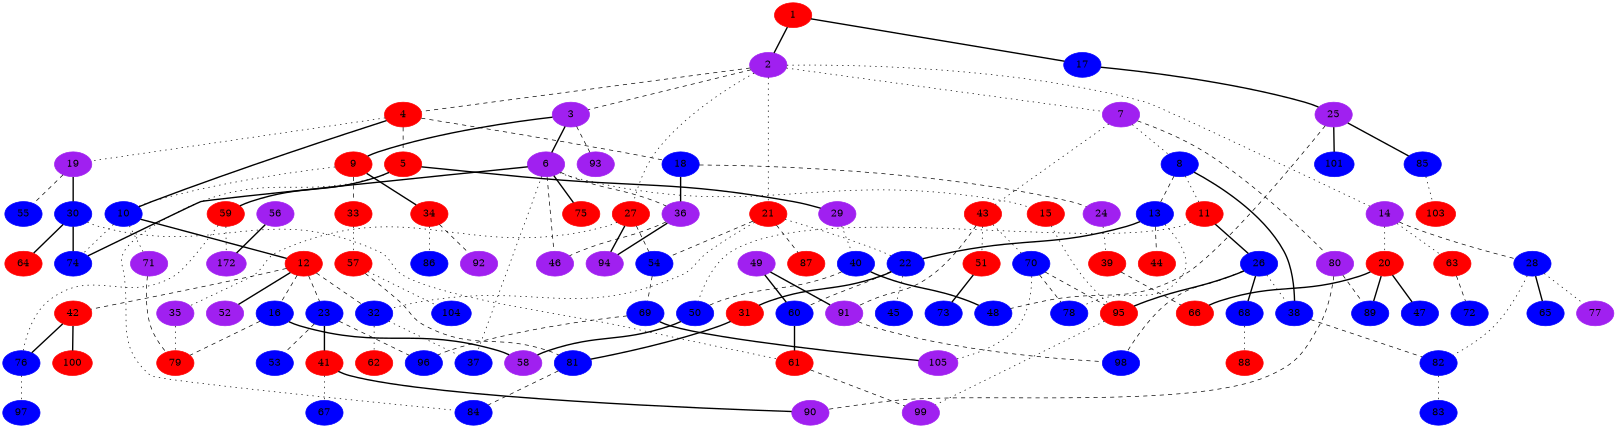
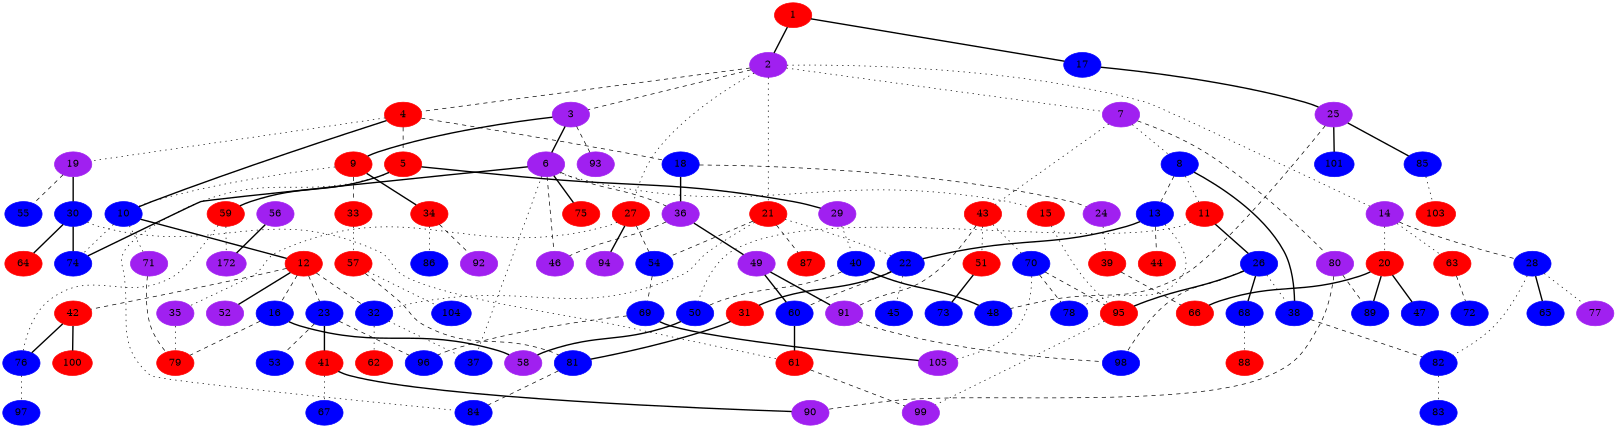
edge "36" -- "94": now "36" -- "49"
